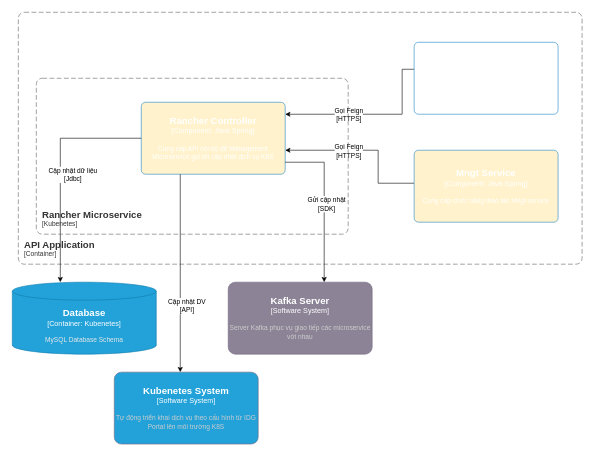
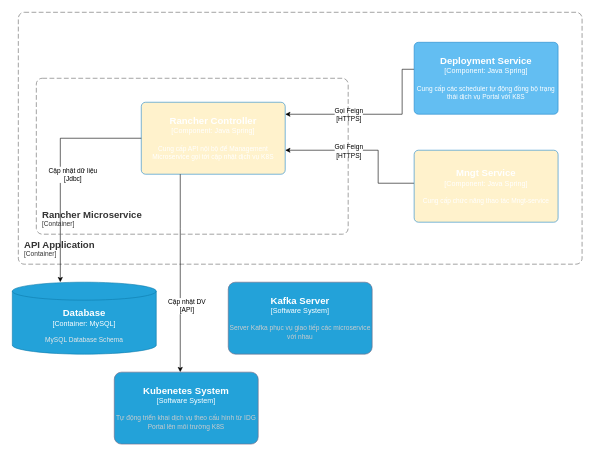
node "Deployment Service [Component: Java Spring] Cung cấp các scheduler tự động đồng bộ trạng thái dịch vụ Portal với K8S": fillcolor #ffffff -> #63bef2
edge "Rancher Controller [Component: Java Spring] Cung cấp API nội bộ để Management Microservice gọi tới cập nhật dịch vụ K8S" -> "Kafka Server [Software System] Server Kafka phục vụ giao tiếp các microservice với nhau": removed, label "Gửi cập nhật [SDK]"
node "Rancher Microservice [Kubenetes]": label "Rancher Microservice [Kubenetes]" -> "Rancher Microservice [Container]"
node "Kafka Server [Software System] Server Kafka phục vụ giao tiếp các microservice với nhau": fillcolor #8c8496 -> #23a2d9
node "Database [Container: Kubenetes] MySQL Database Schema": label "Database [Container: Kubenetes] MySQL Database Schema" -> "Database [Container: MySQL] MySQL Database Schema"
